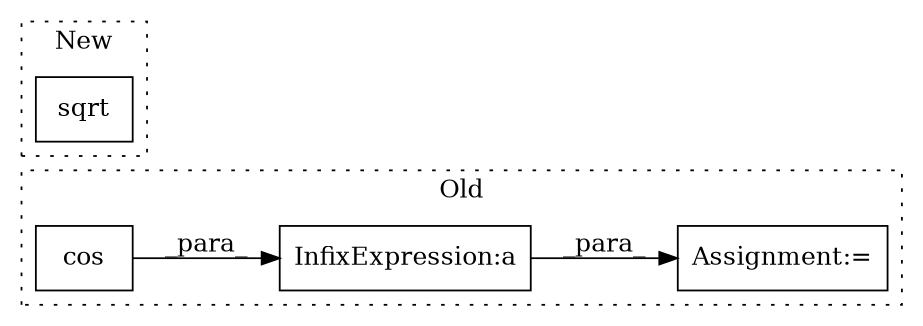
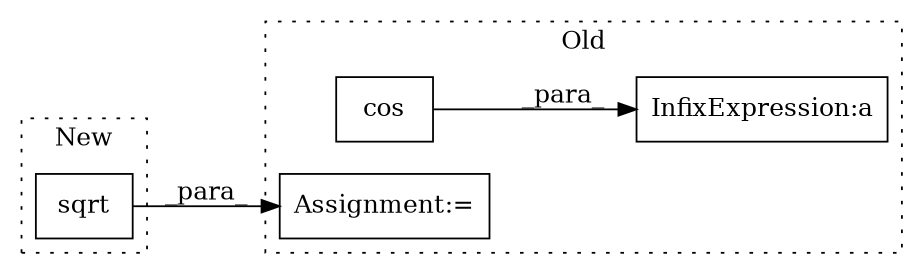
edge "InfixExpression:a" -> "Assignment:=": now "sqrt" -> "Assignment:="
